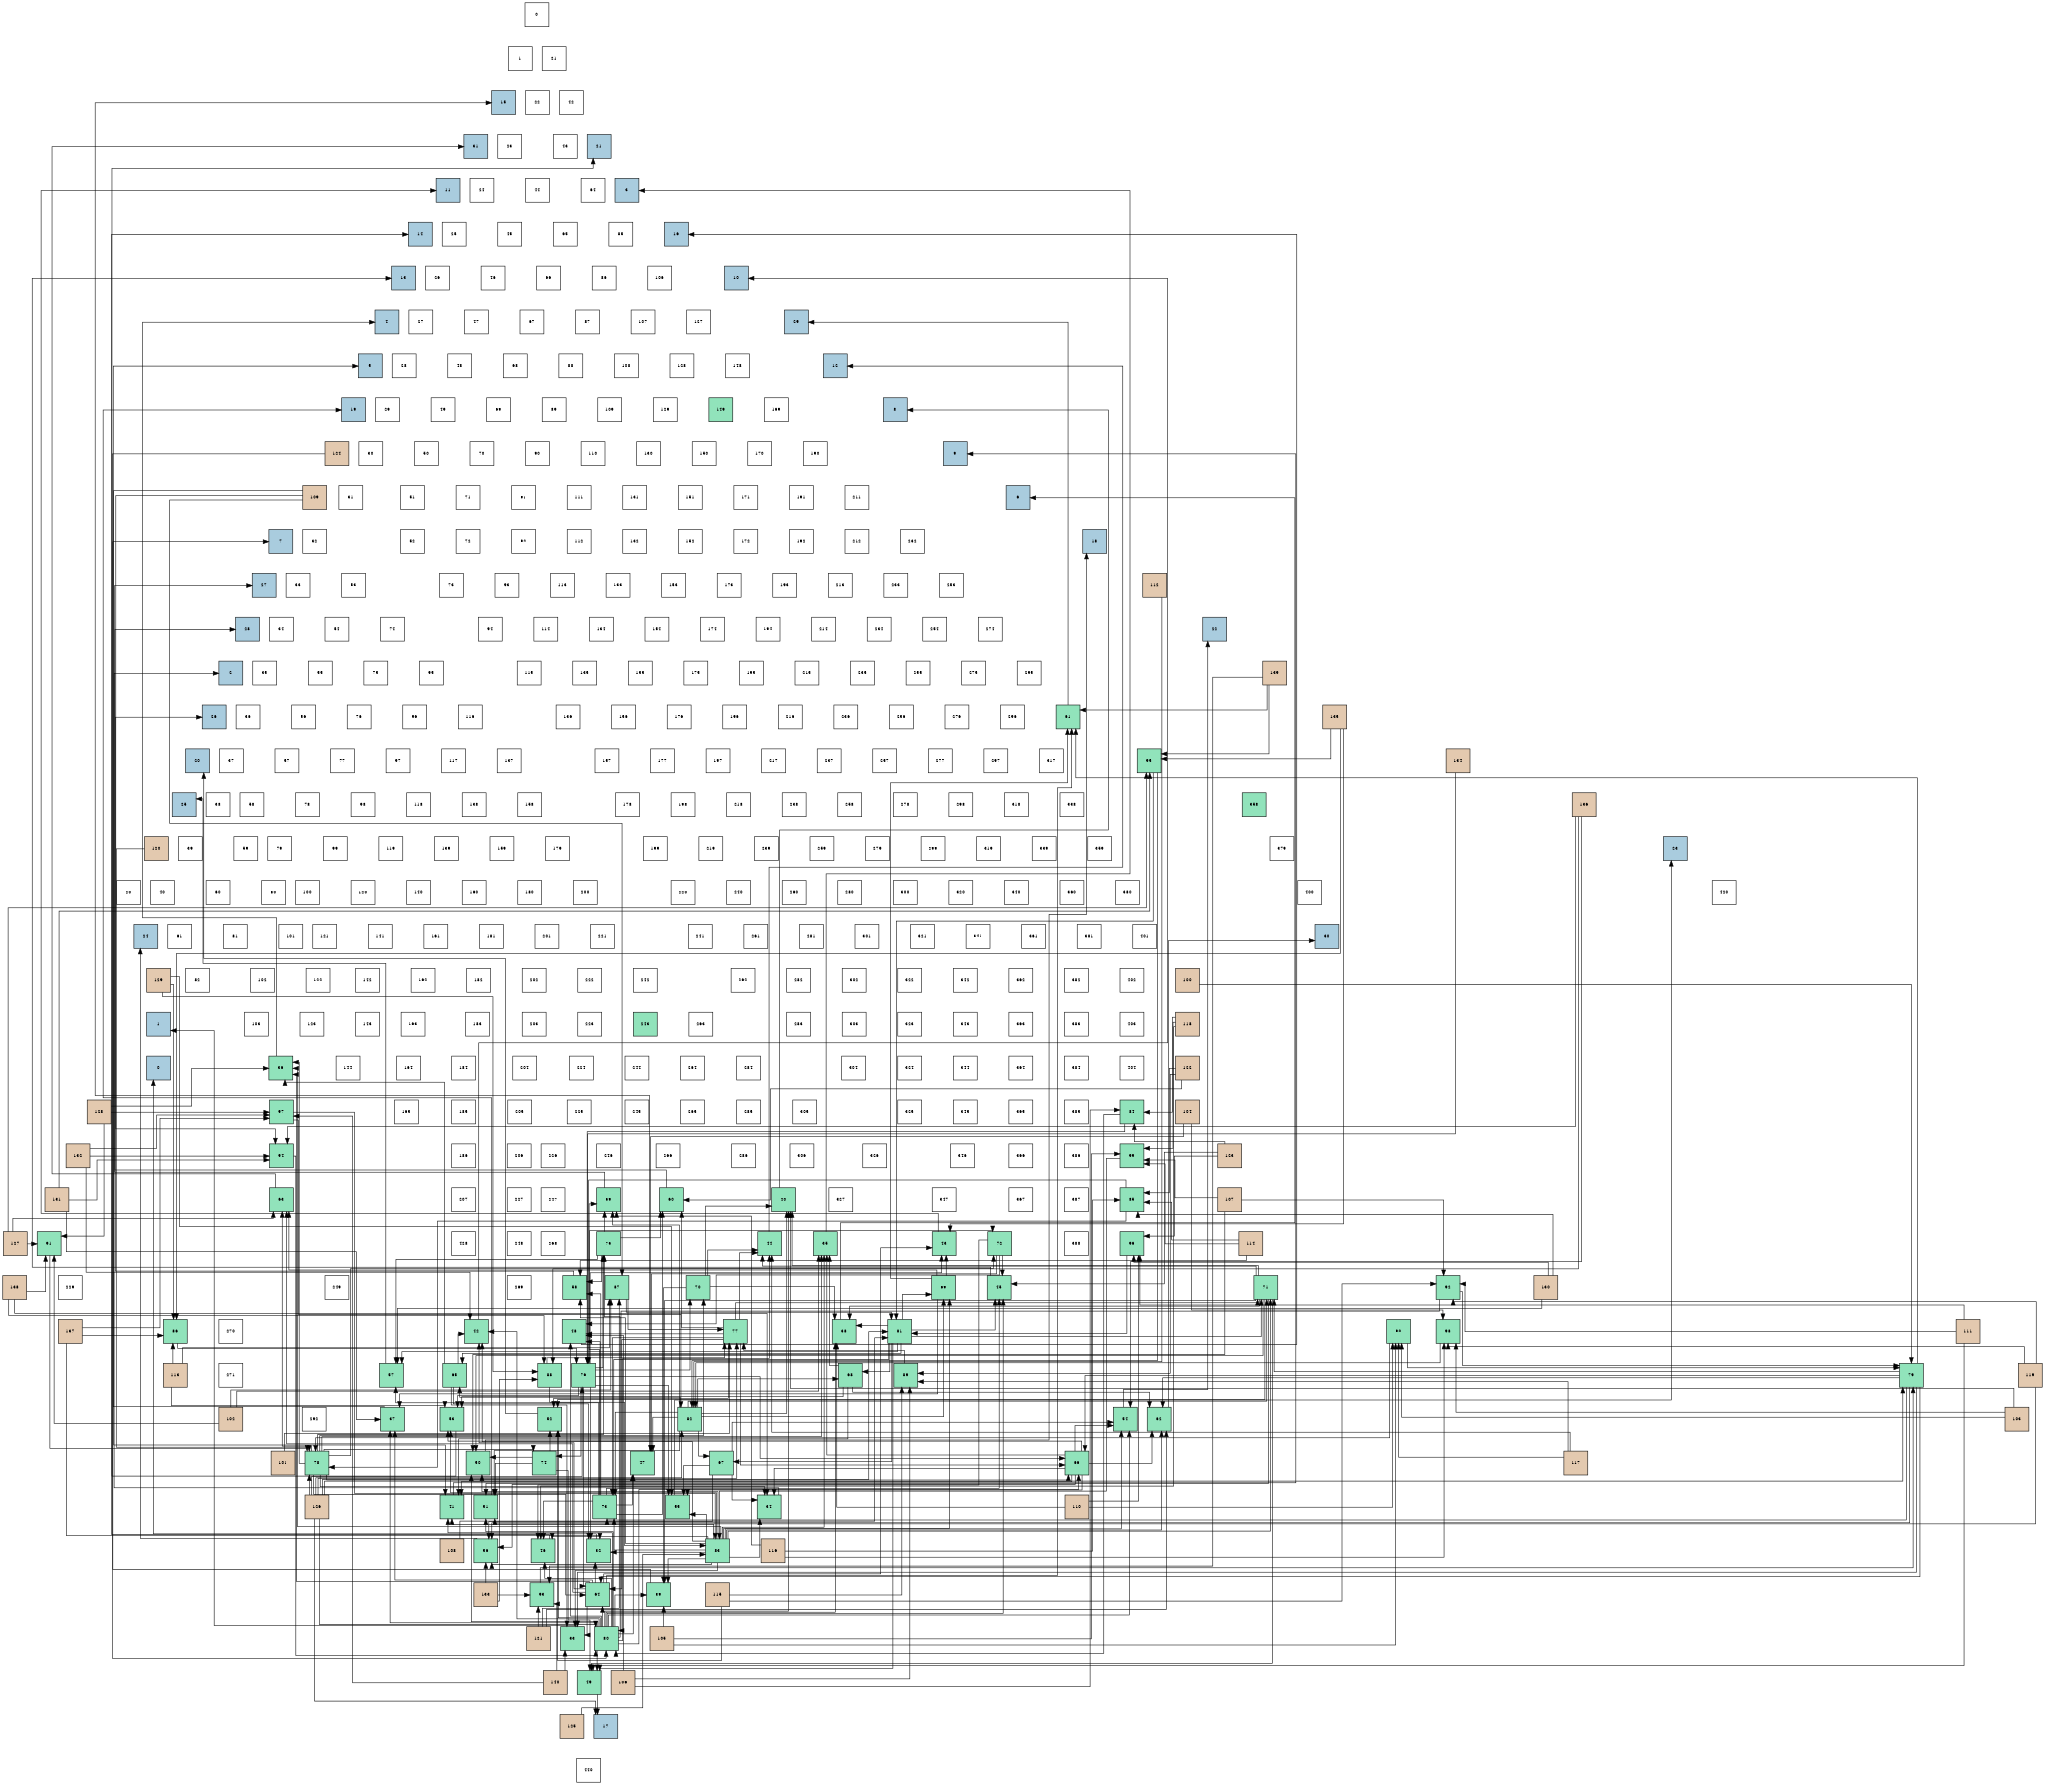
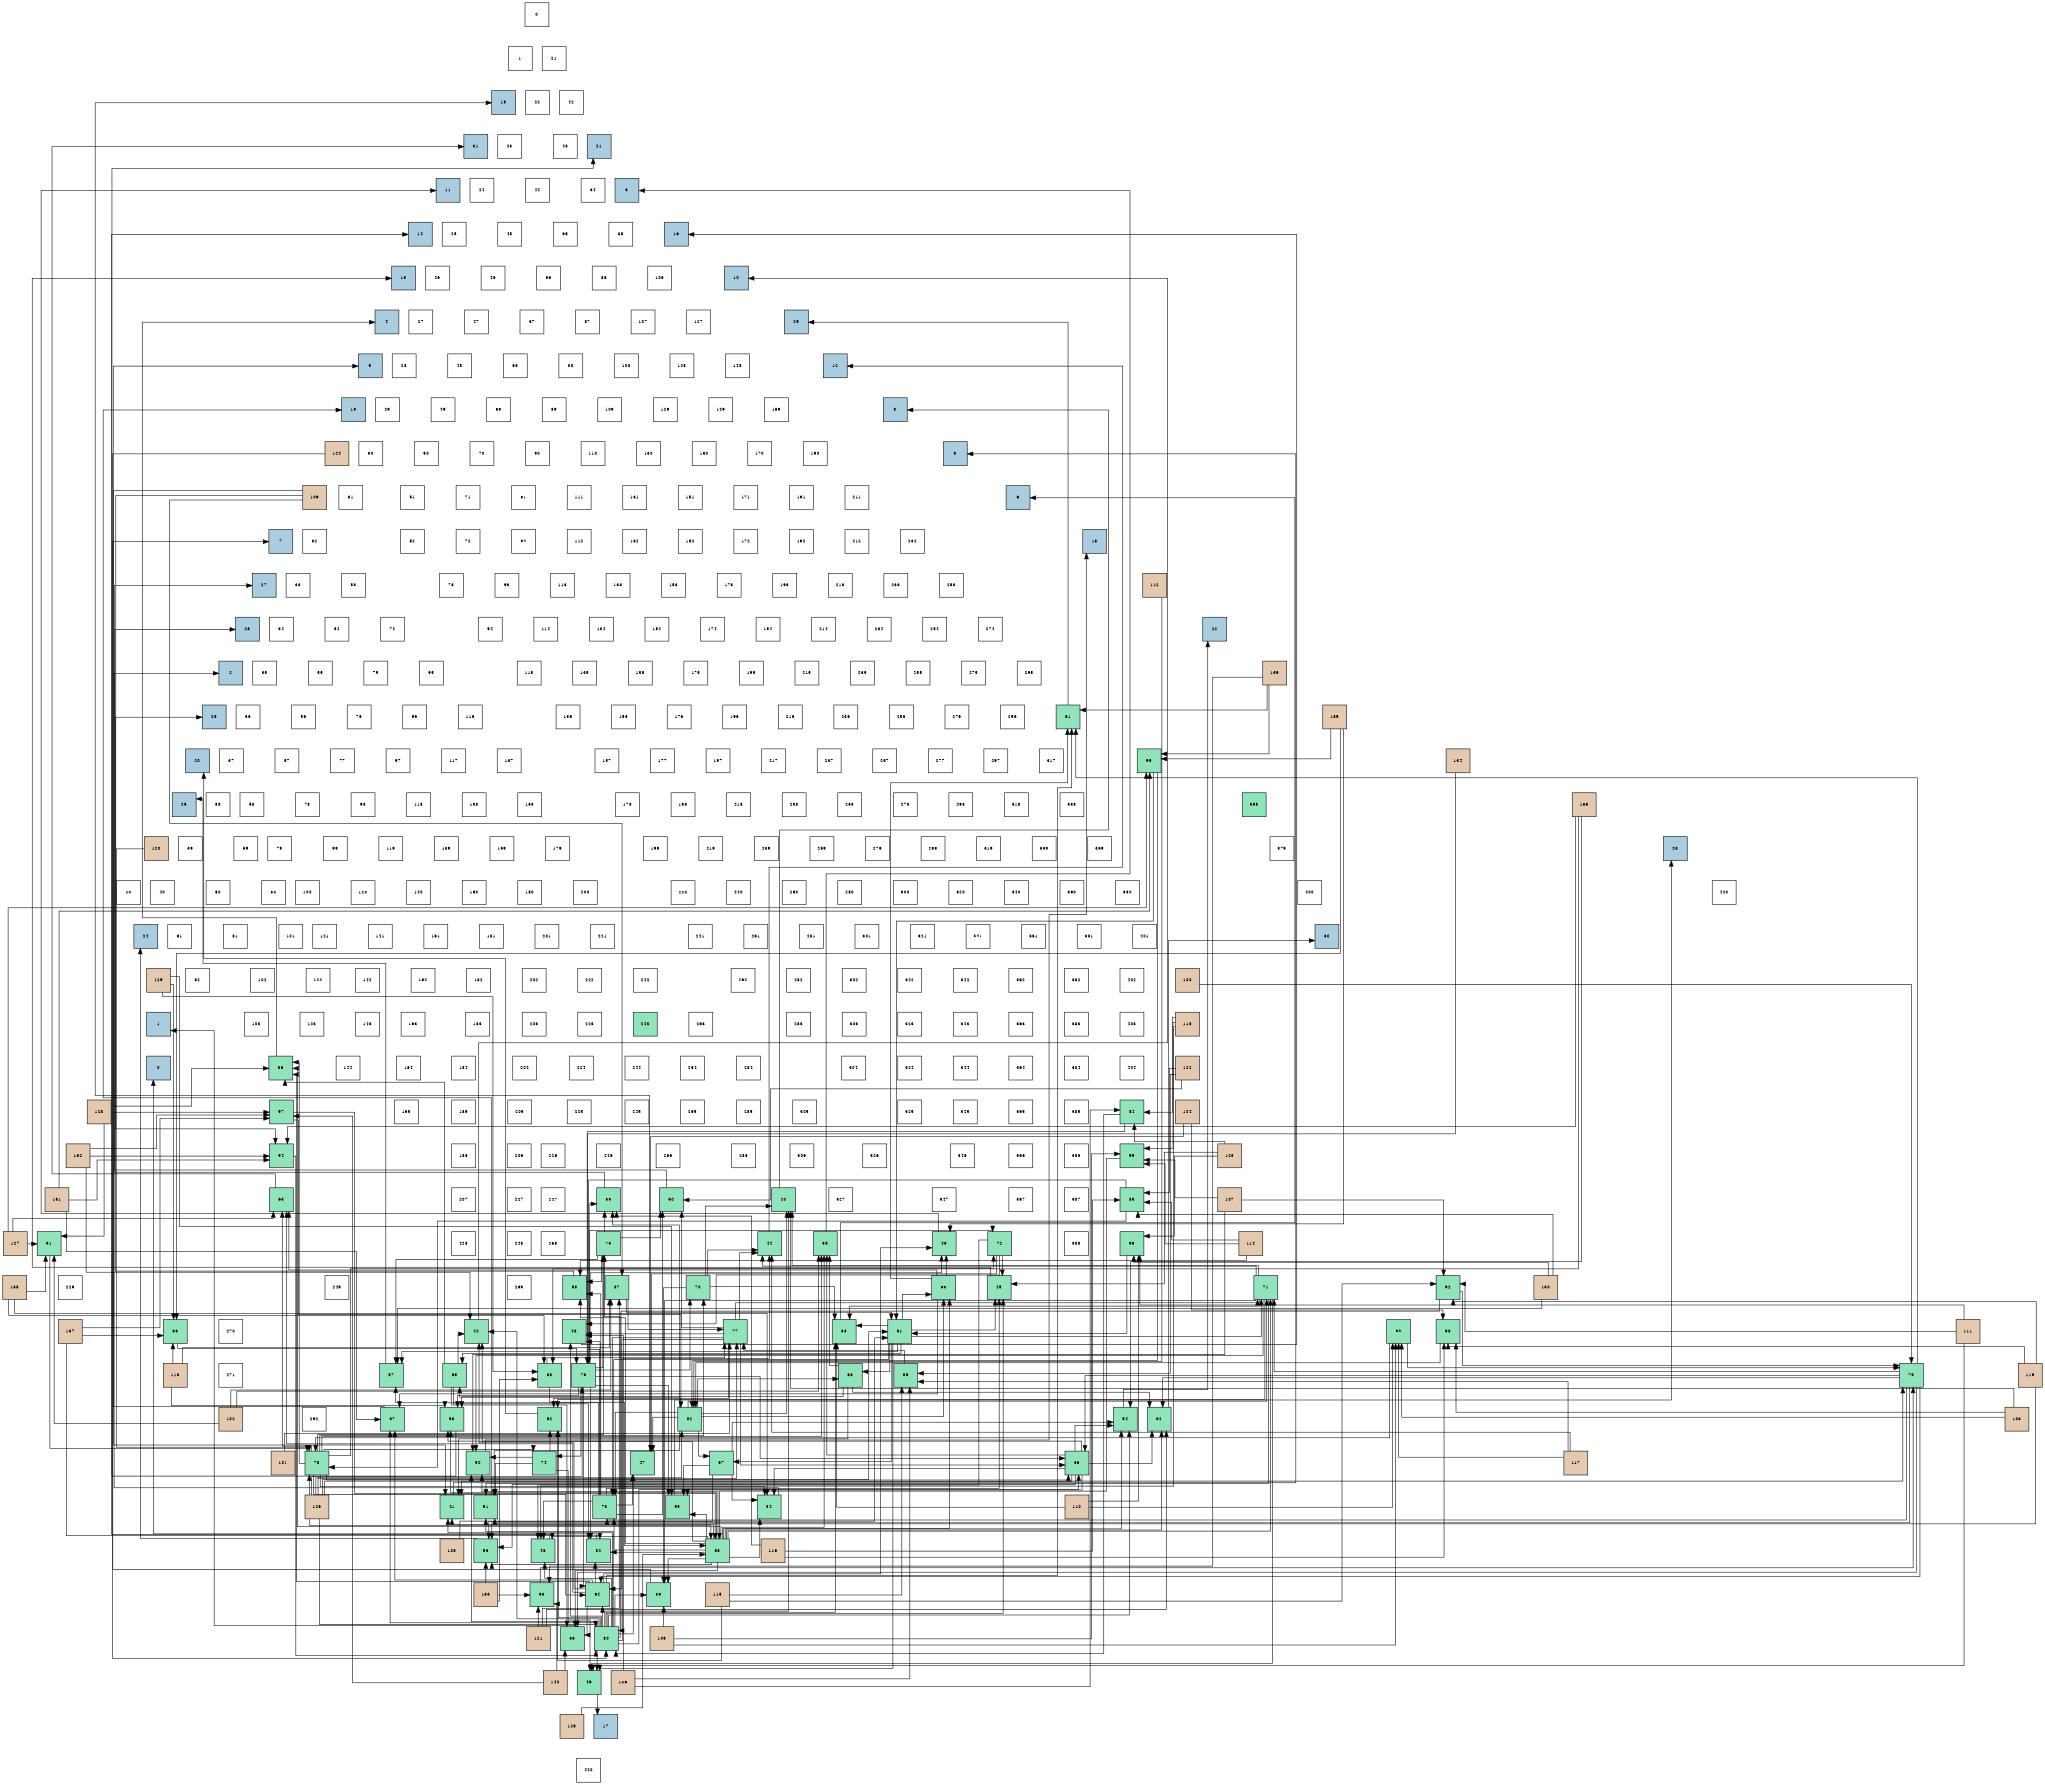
node "149": fillcolor #91e3bb -> #ffffff
edge "126" -> "17": now "126" -> "83"
